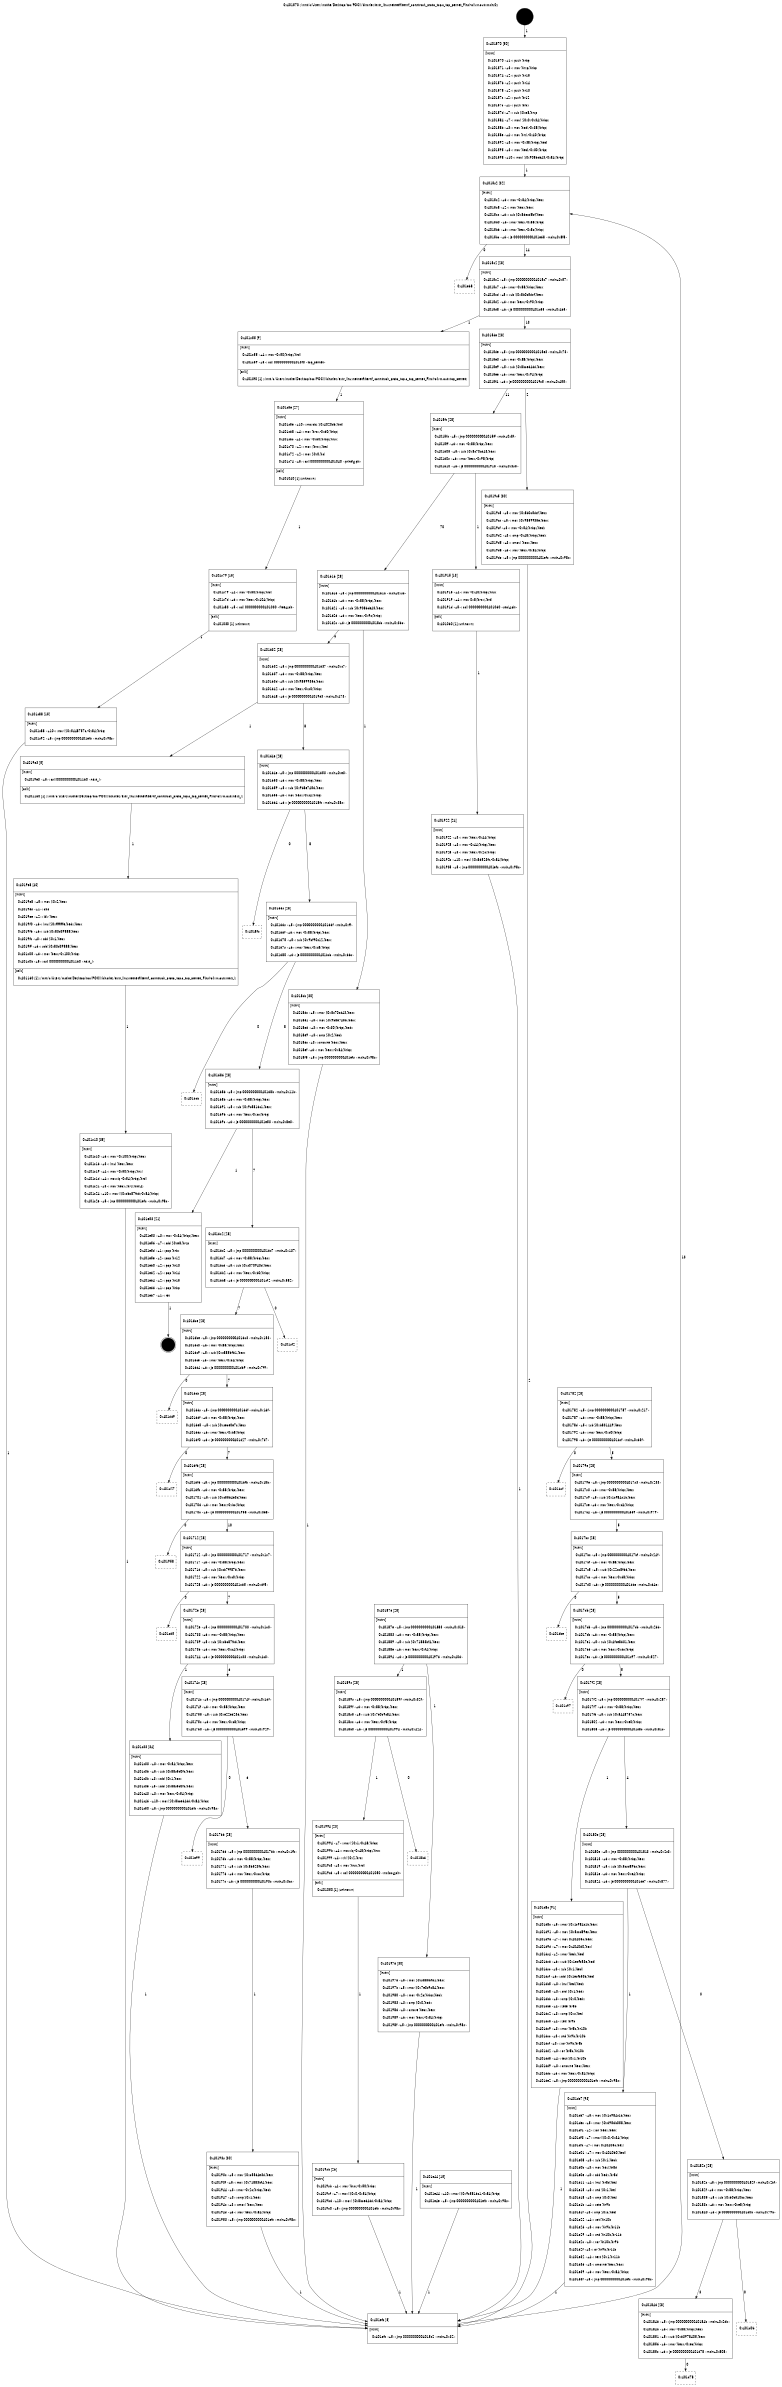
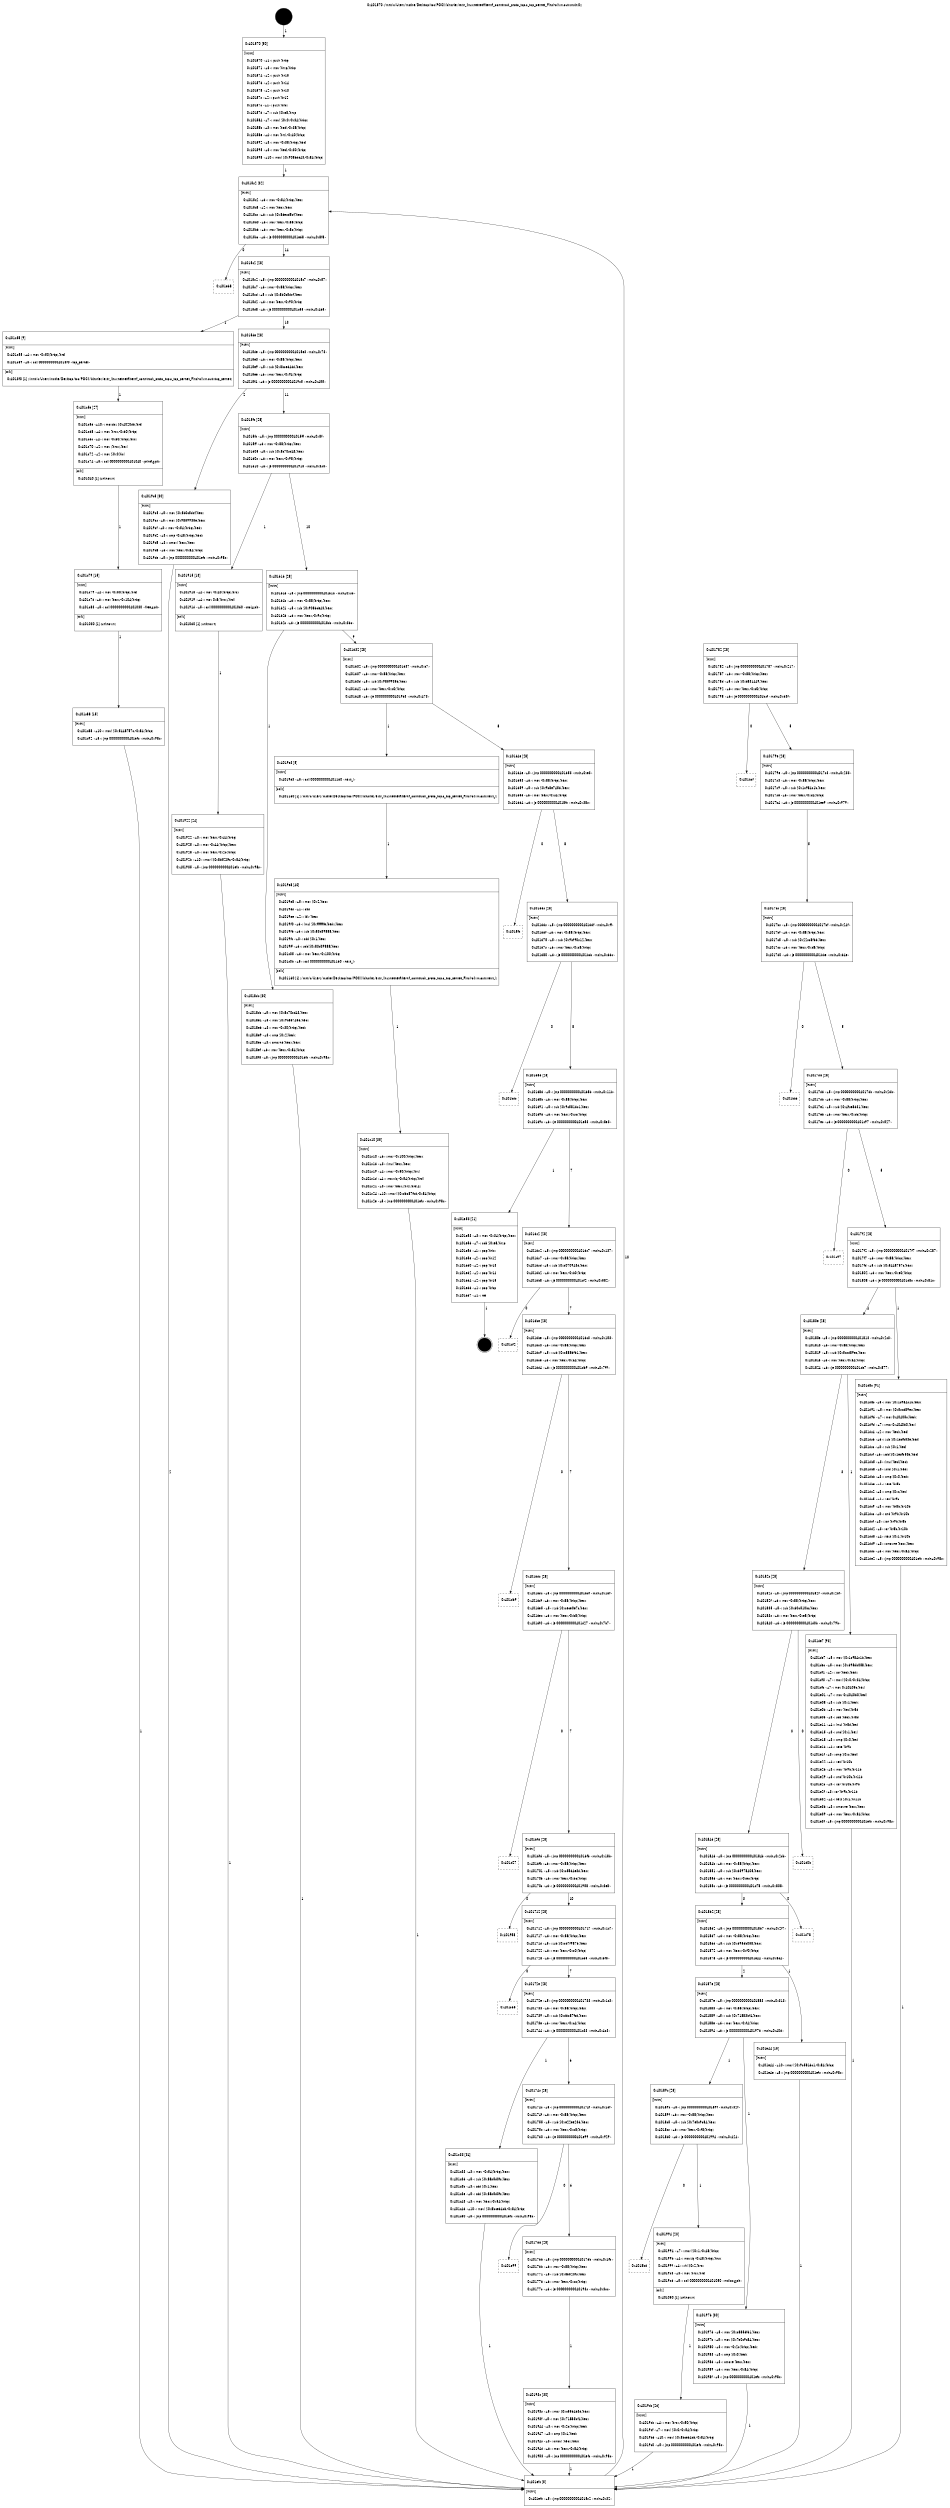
edge "0x4015fa [28]" -> "0x401616 [28]": label " 70" -> " 10"
node "0x401862 [28]": added
